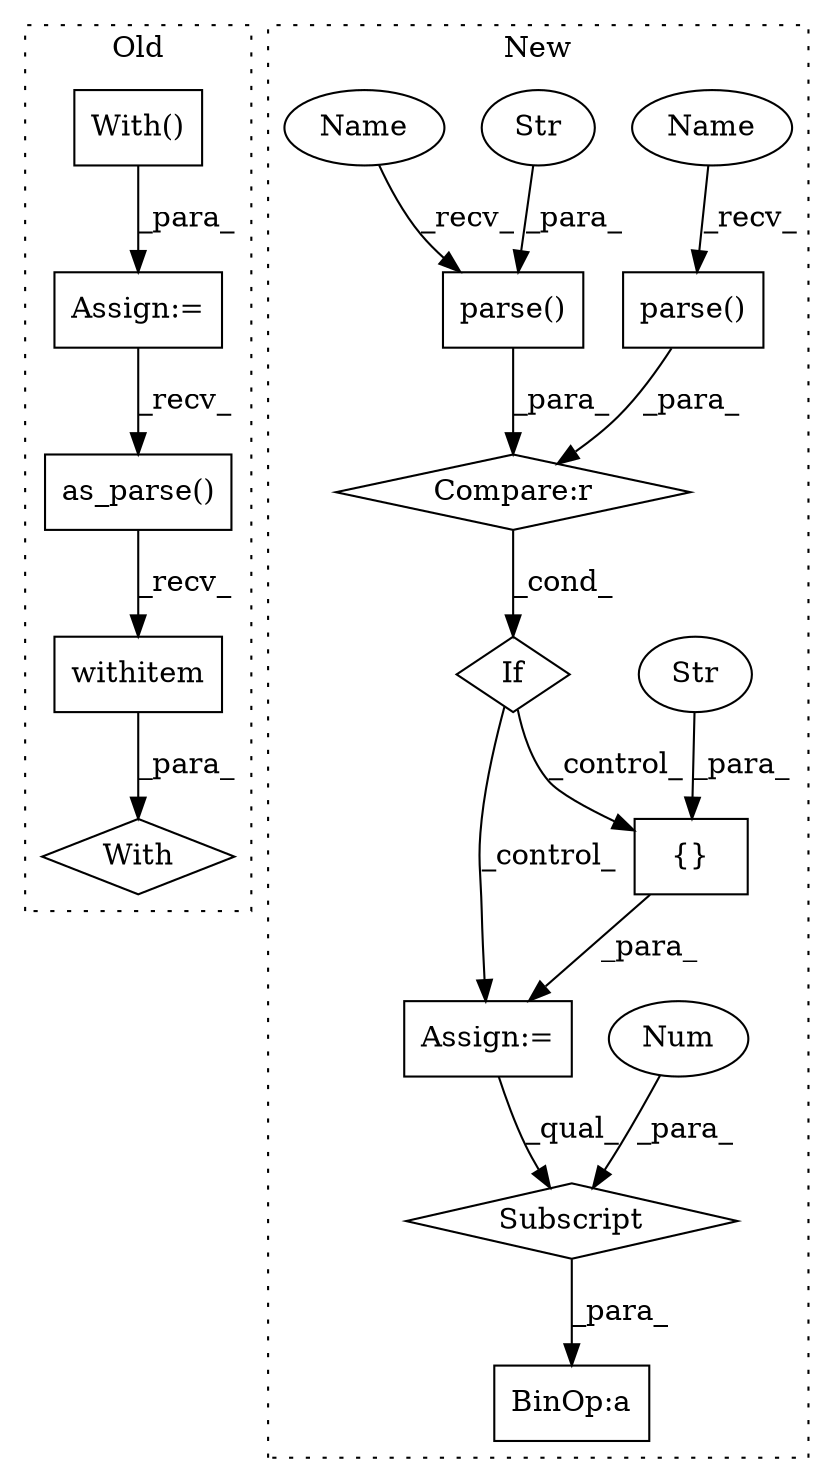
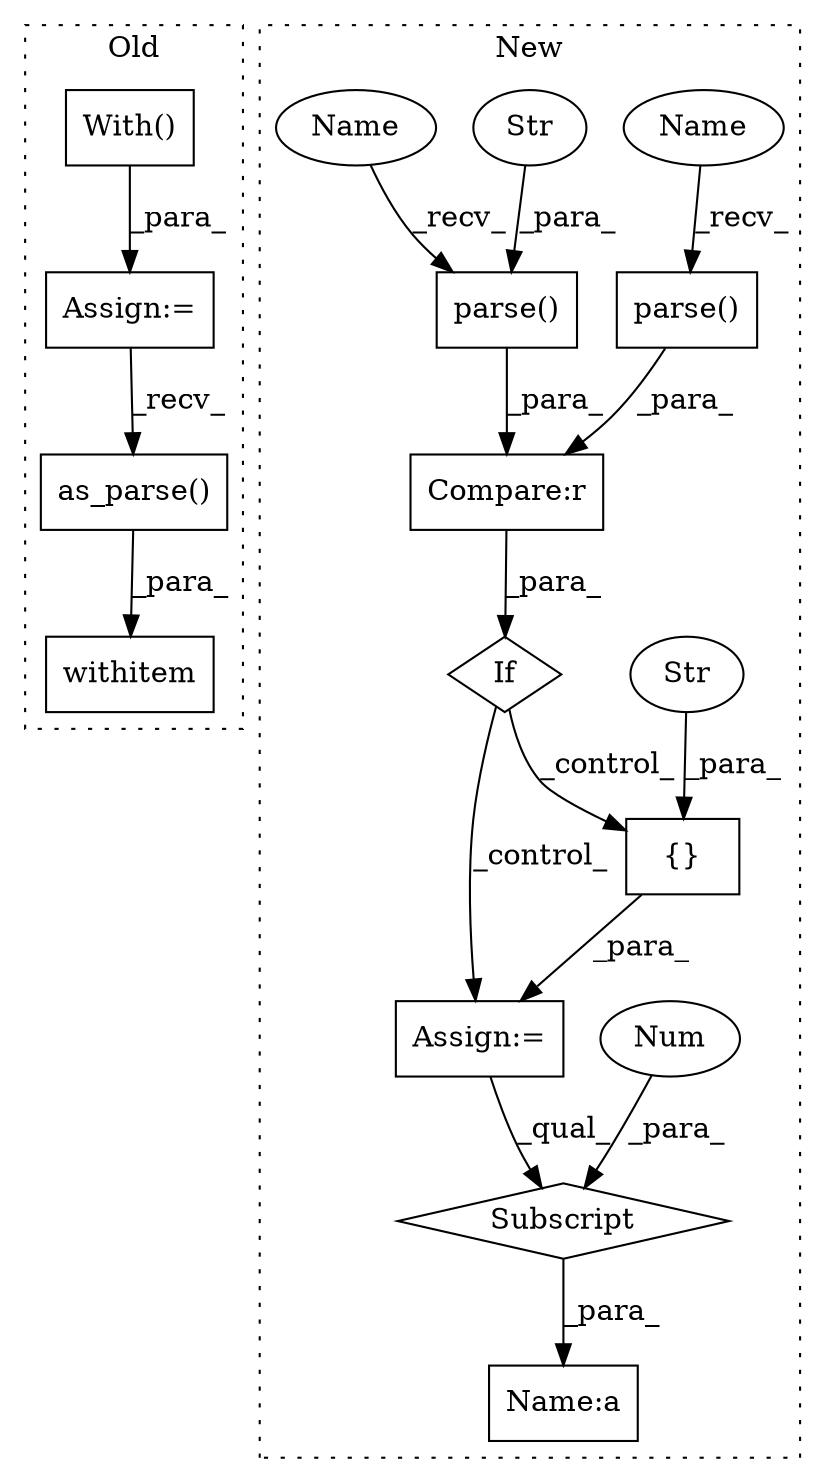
node "Compare:r": shape diamond -> box
edge "as_parse()" -> "withitem": label "_recv_" -> "_para_"
edge "Compare:r" -> "If": label "_cond_" -> "_para_"
node "With": removed
node "BinOp:a": label "BinOp:a" -> "Name:a"
